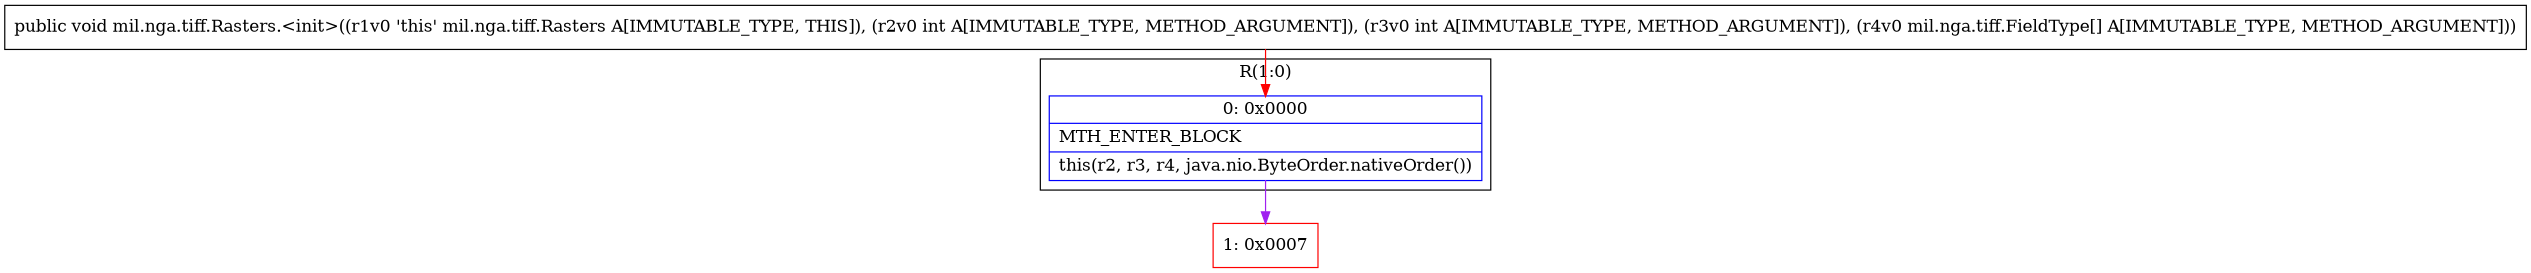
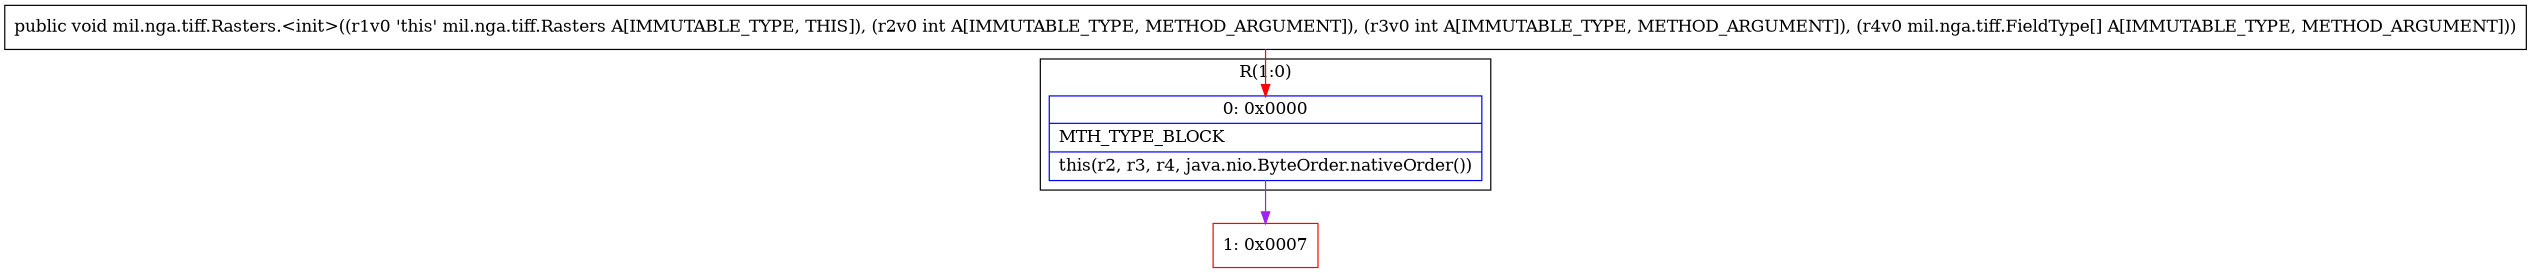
node "0: 0x0000": text "MTH_ENTER_BLOCK" -> "MTH_TYPE_BLOCK"
